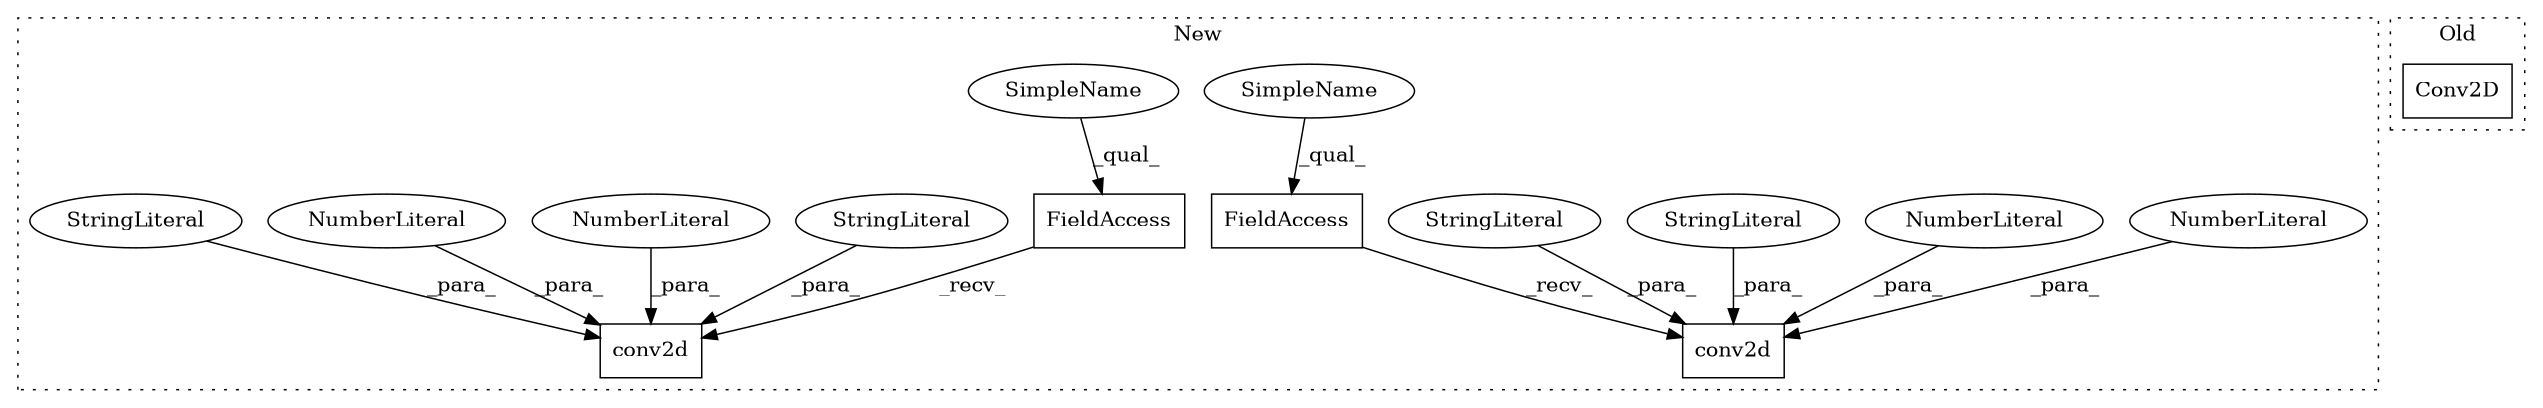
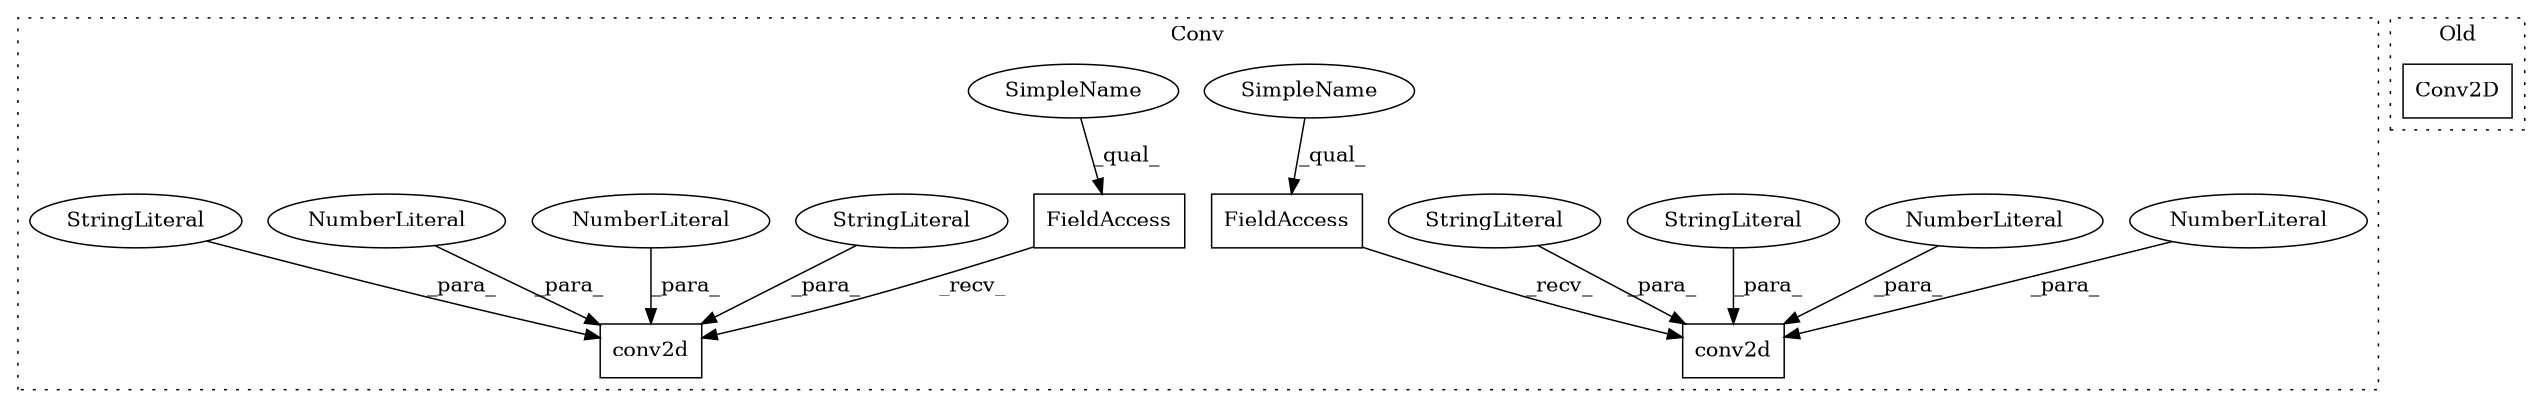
cluster "New": label "New" -> "Conv"
